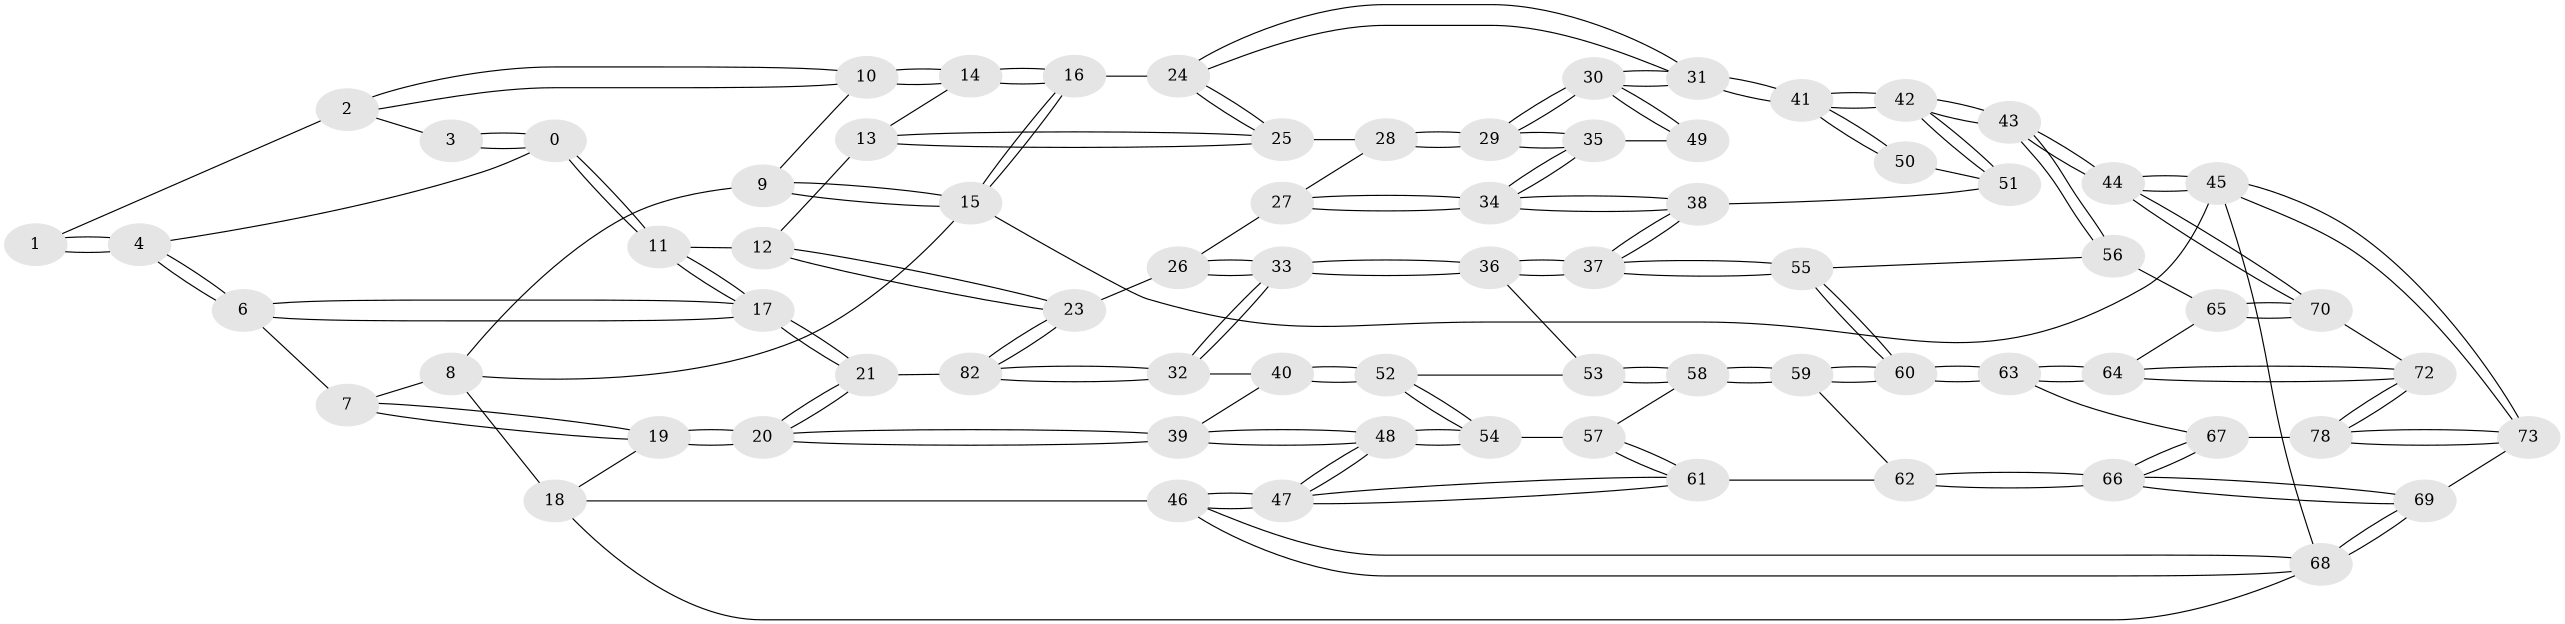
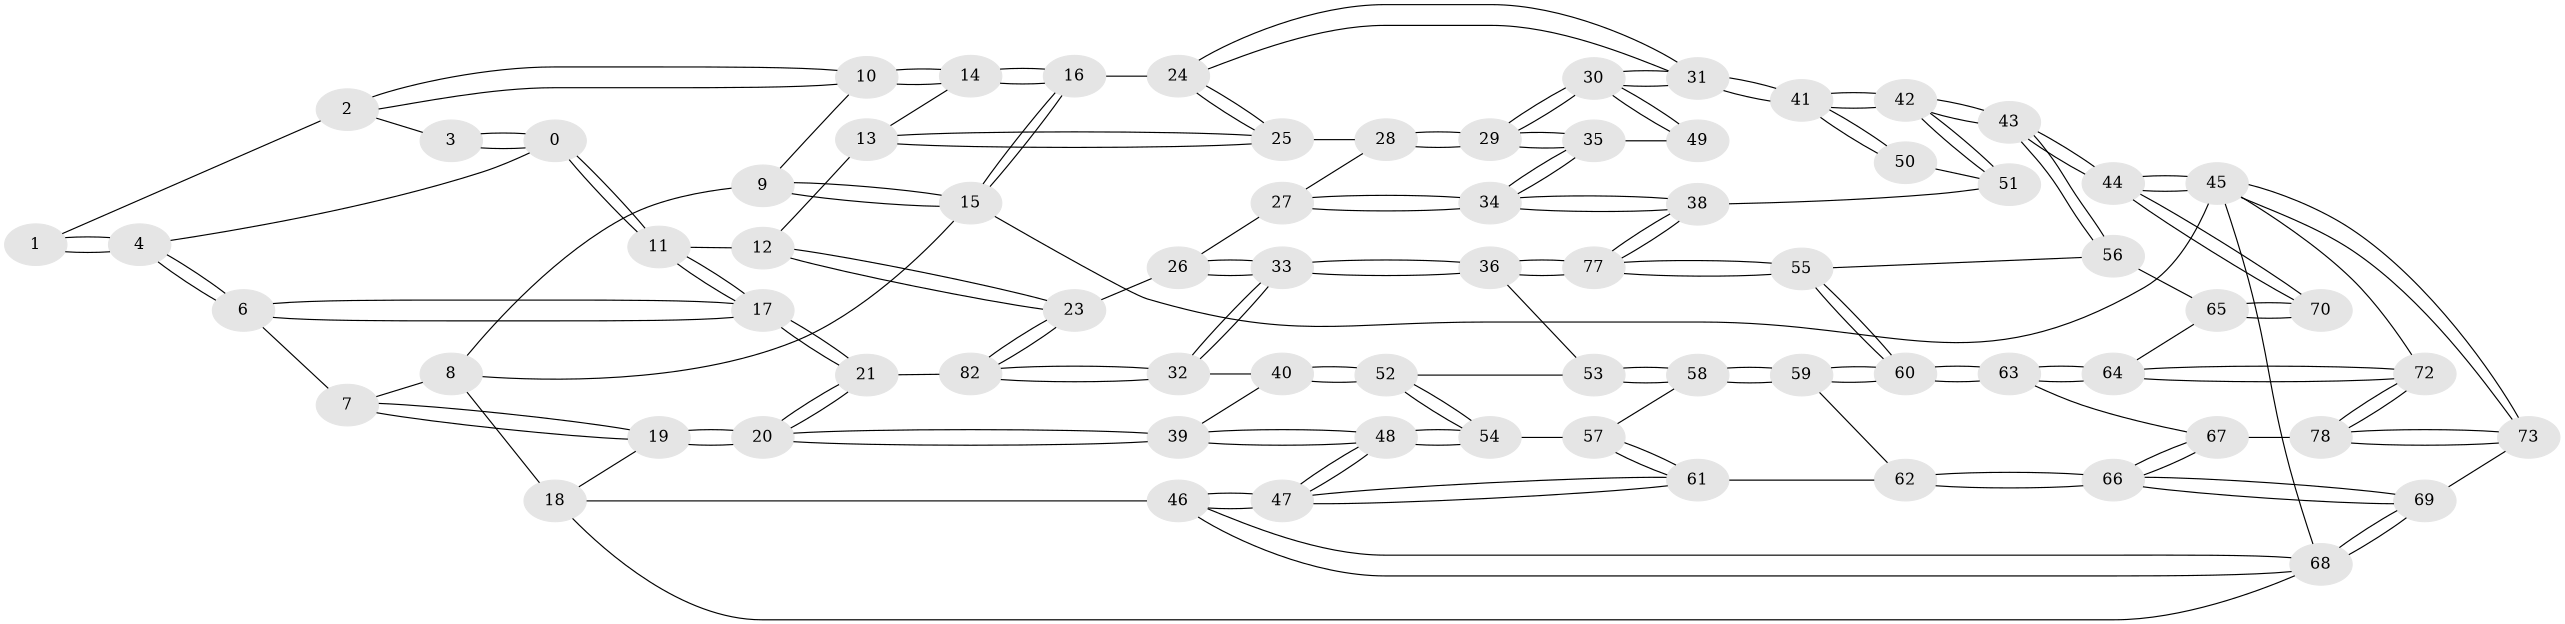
node "37": label "37" -> "77"
edge "70" -- "72": now "45" -- "72"
